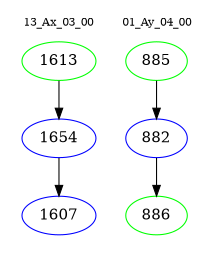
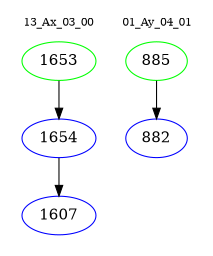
cluster "01_Ay_04_00": label "01_Ay_04_00" -> "01_Ay_04_01"
node "1613": label "1613" -> "1653"
node "886": removed
